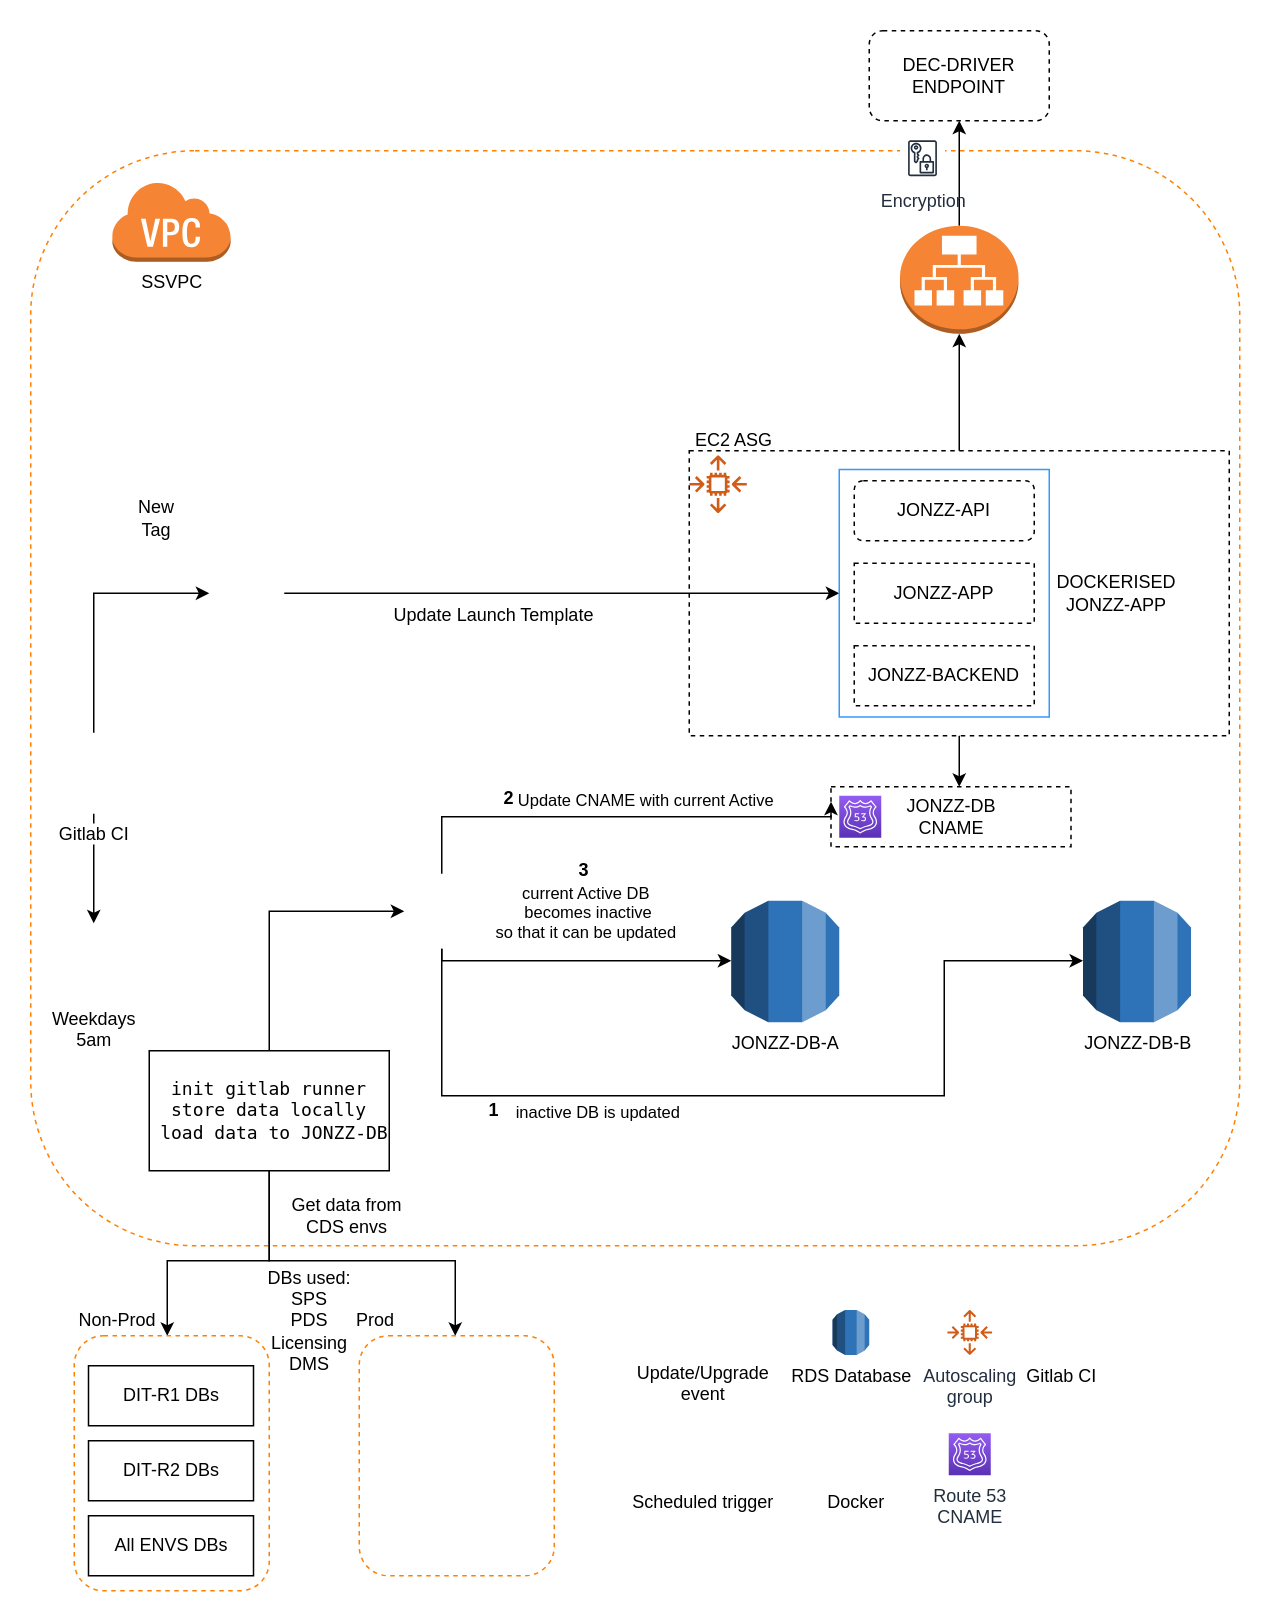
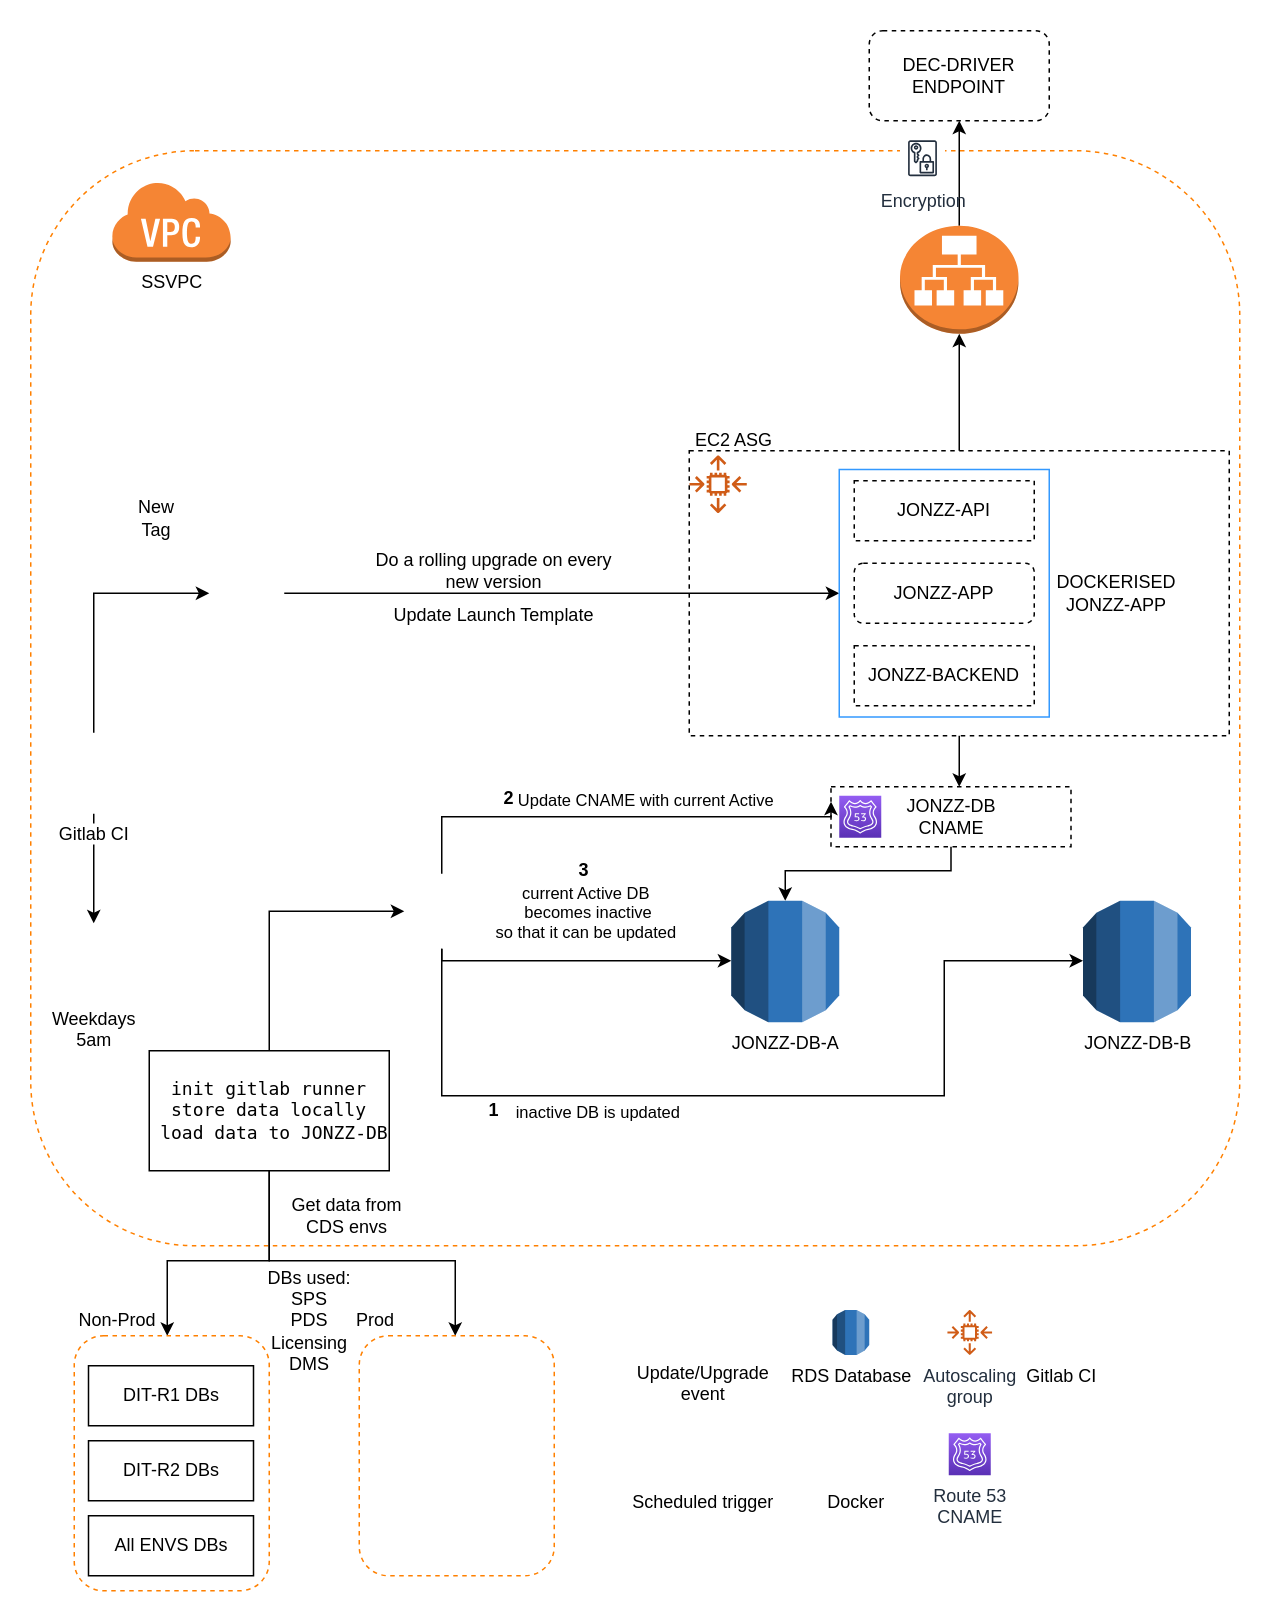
node "JONZZ-API": shape rounded rectangle -> rectangle
node "Do a rolling upgrade on every new version": added
node "JONZZ-APP": shape rectangle -> rounded rectangle
edge "JONZZ-DB CNAME" -> "JONZZ-DB-A": added
